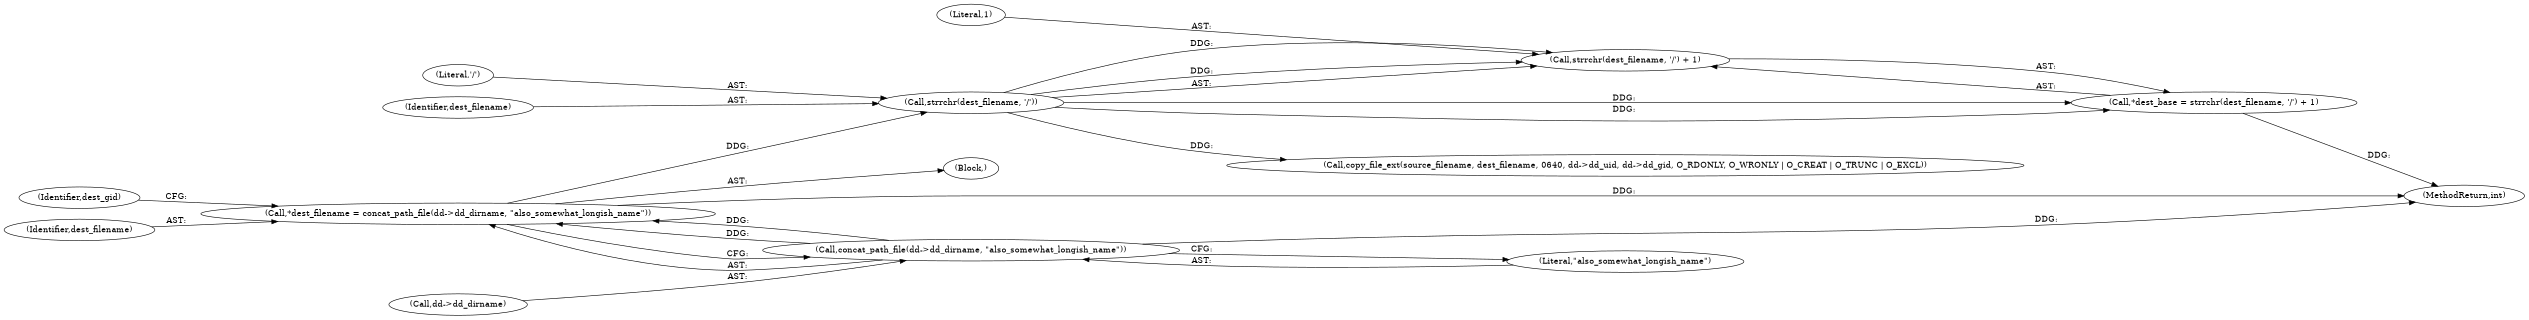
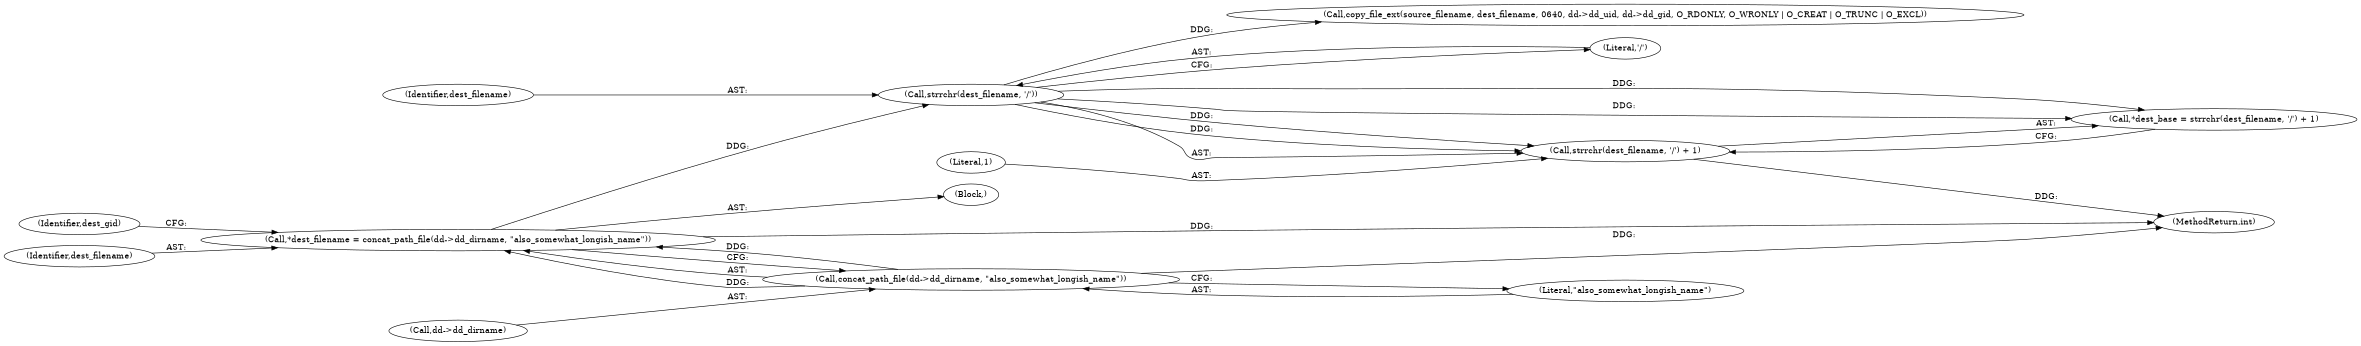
edge "(Call,strrchr(dest_filename, '/'))" -> "(Literal,'/')": added, label "CFG:"
edge "(Call,*dest_base = strrchr(dest_filename, '/') + 1)" -> "(Call,strrchr(dest_filename, '/') + 1)": label "AST: " -> "CFG: "
edge "(Call,*dest_base = strrchr(dest_filename, '/') + 1)" -> "(MethodReturn,int)": now "(Call,strrchr(dest_filename, '/') + 1)" -> "(MethodReturn,int)"
